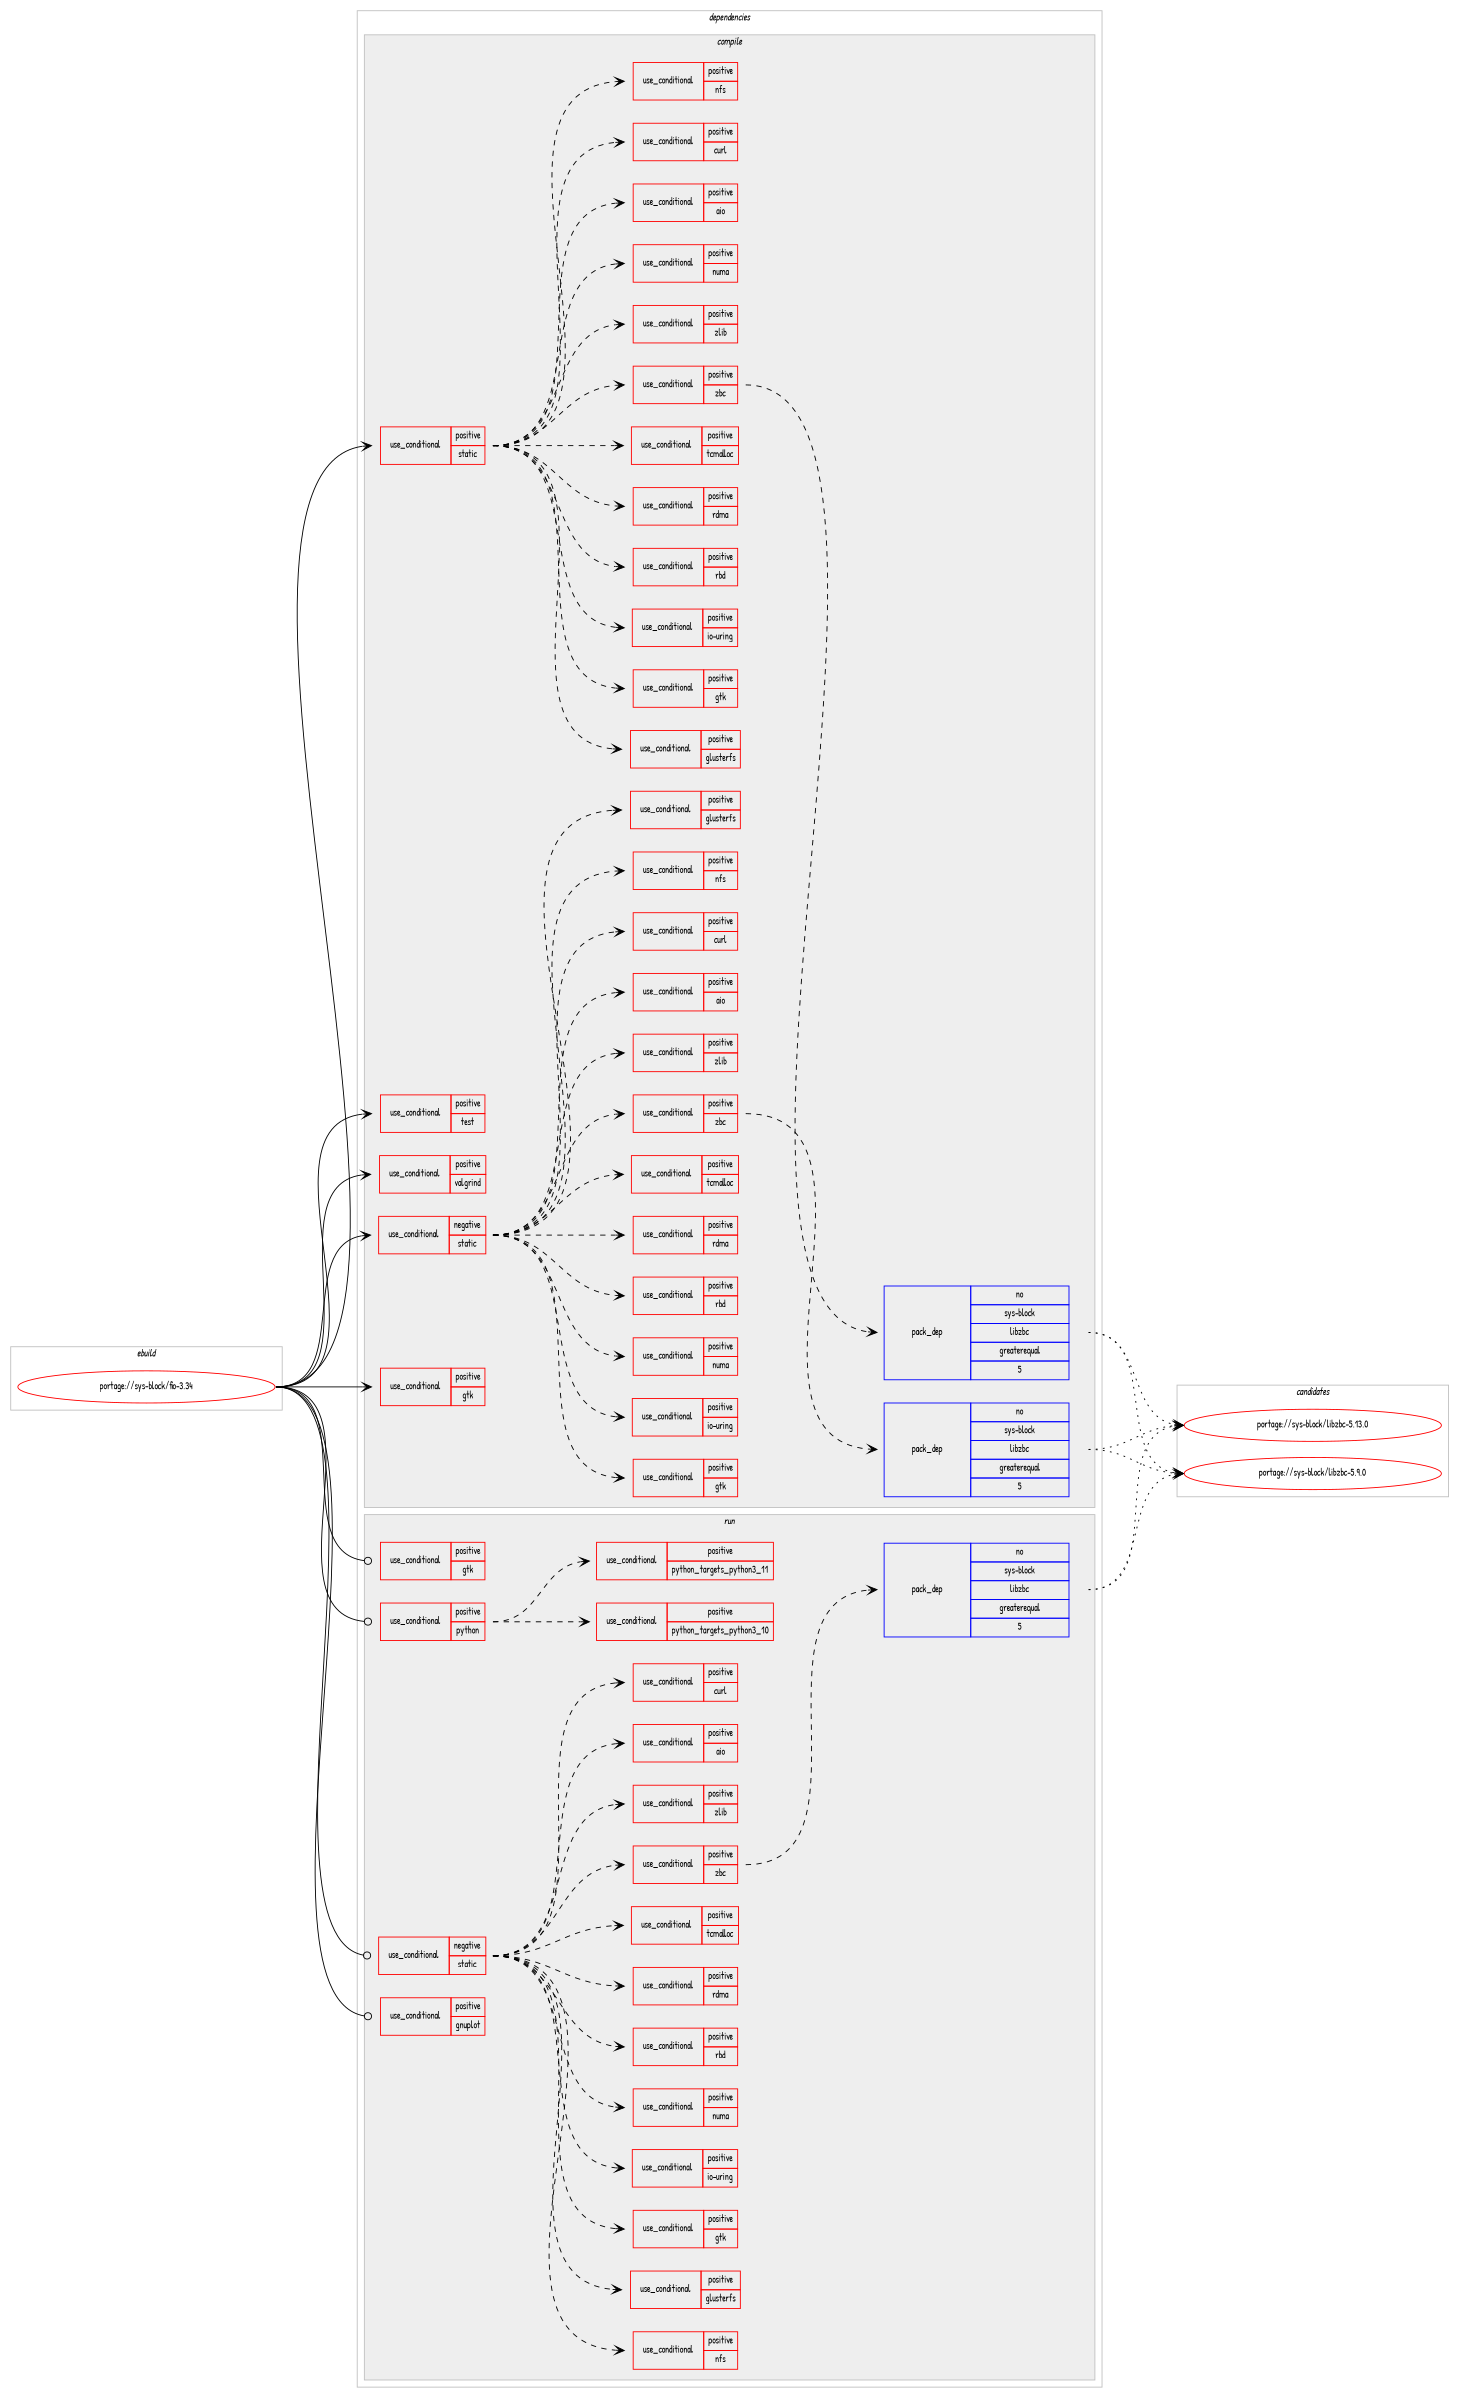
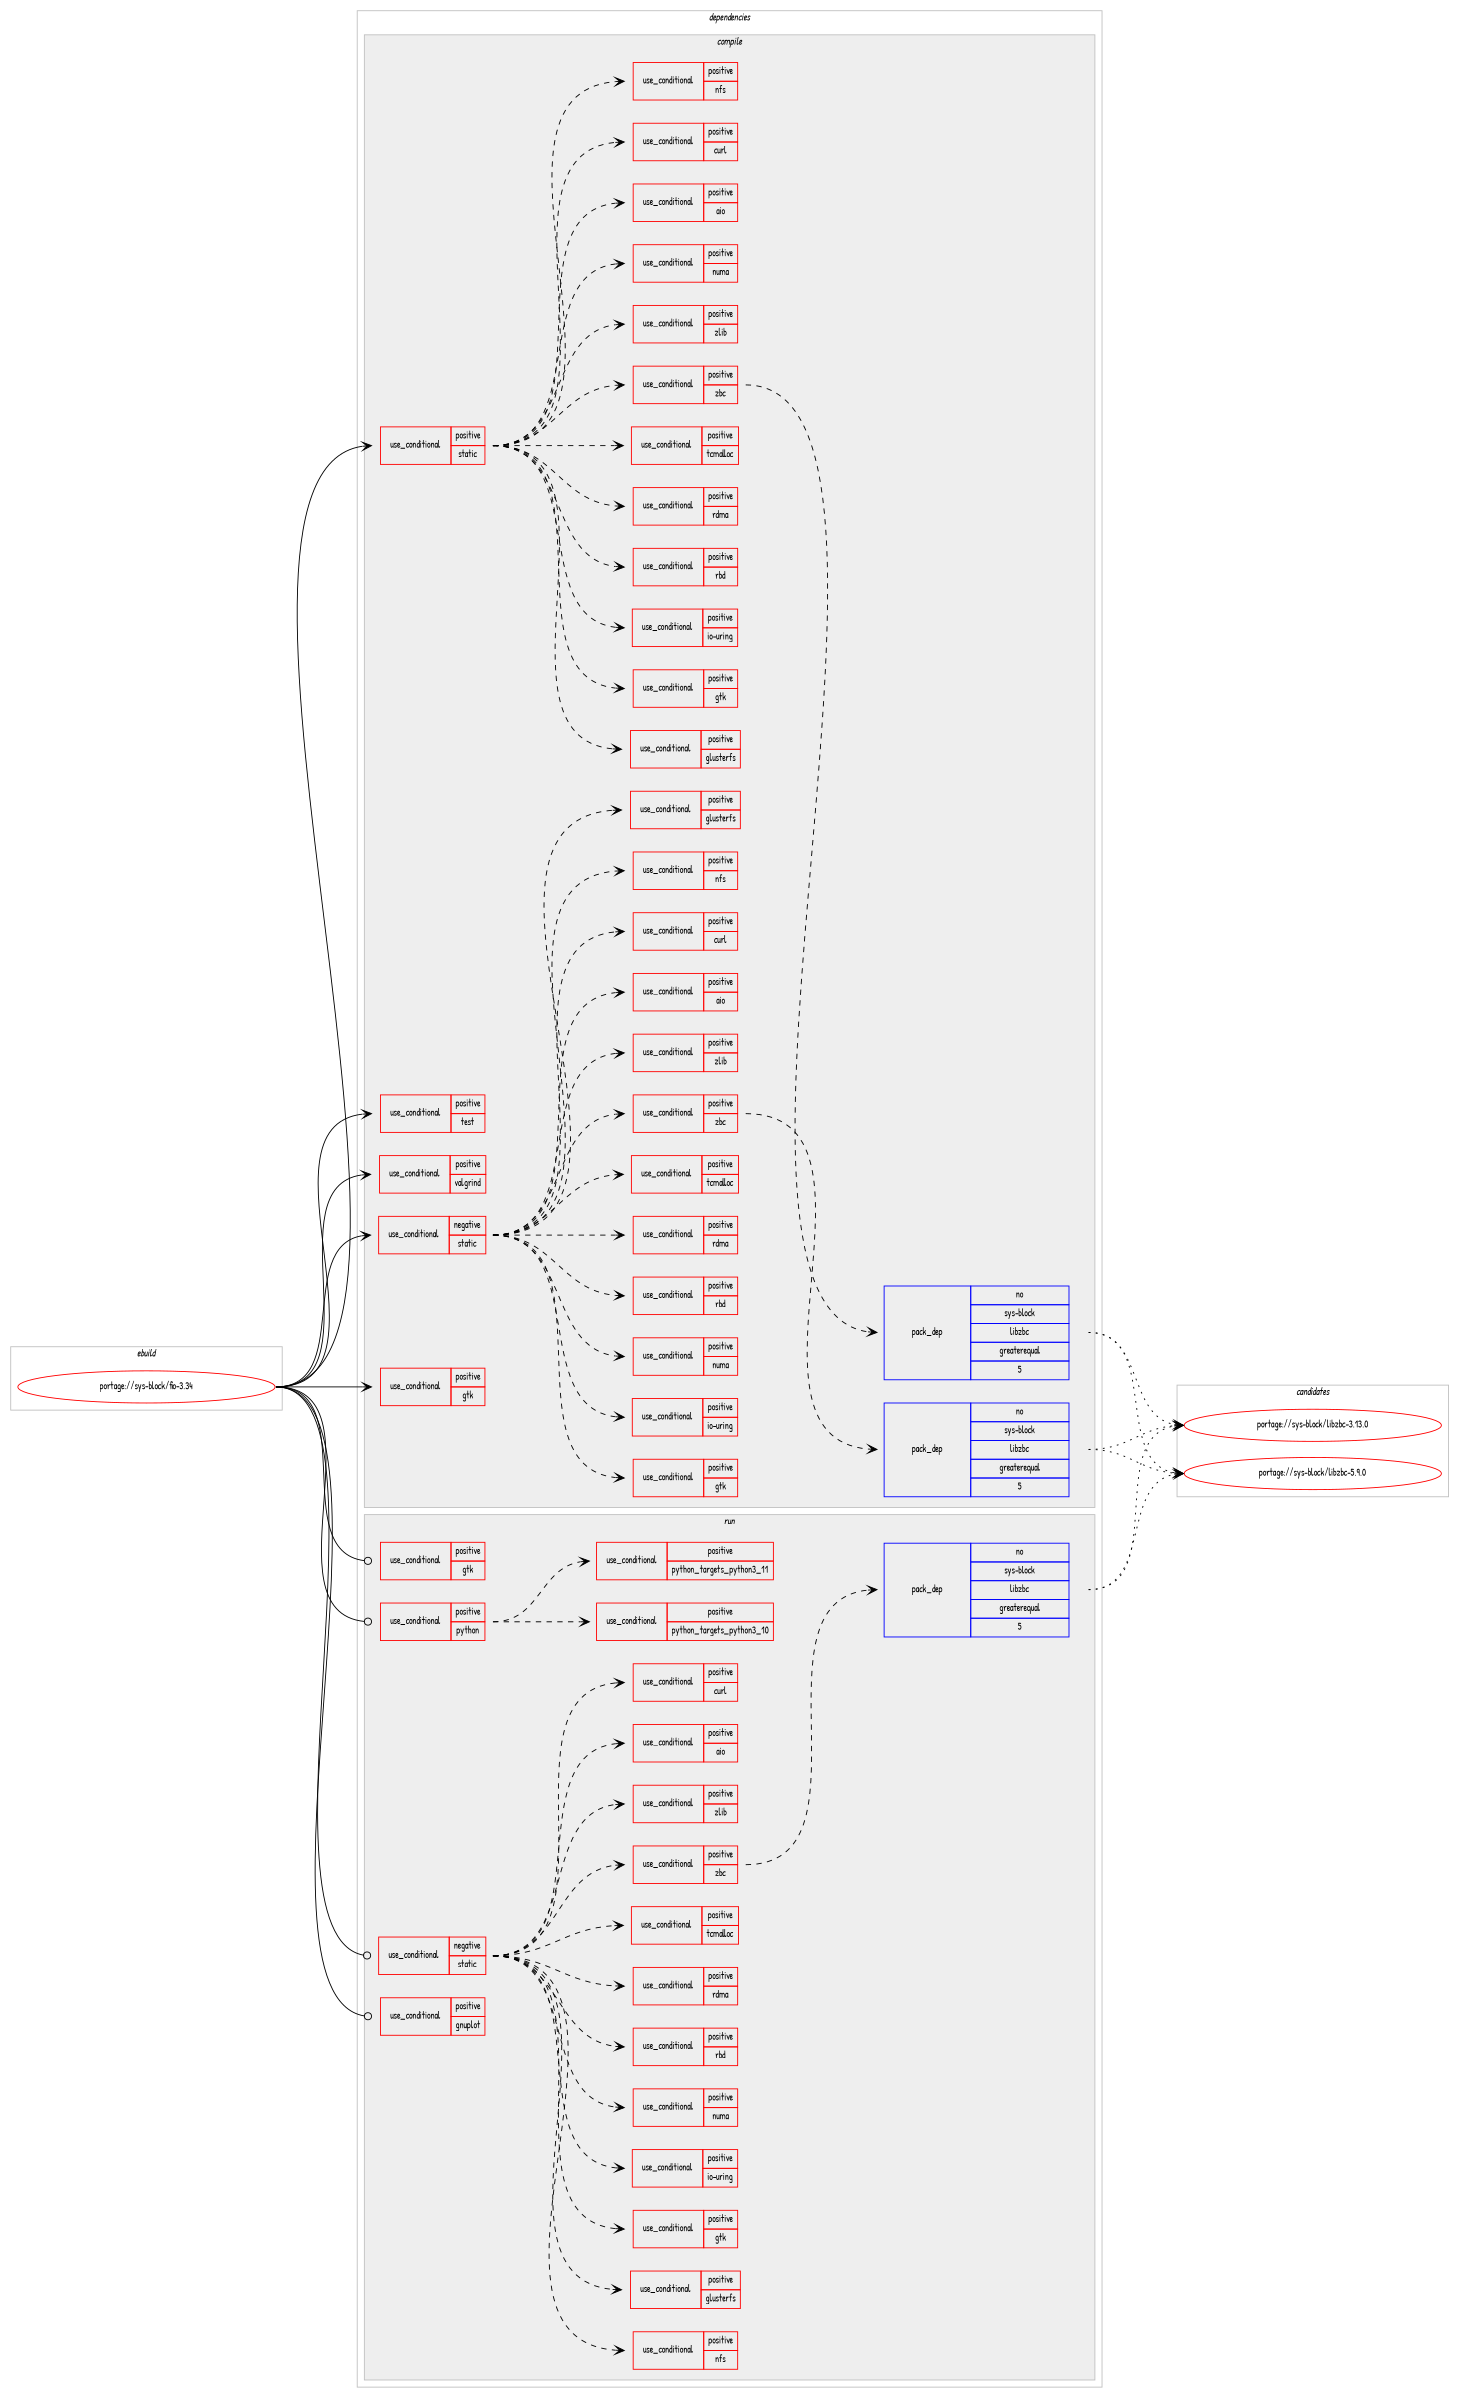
node "portage://sys-block/libzbc-5.13.0": label "portage://sys-block/libzbc-5.13.0" -> "portage://sys-block/libzbc-3.13.0"
